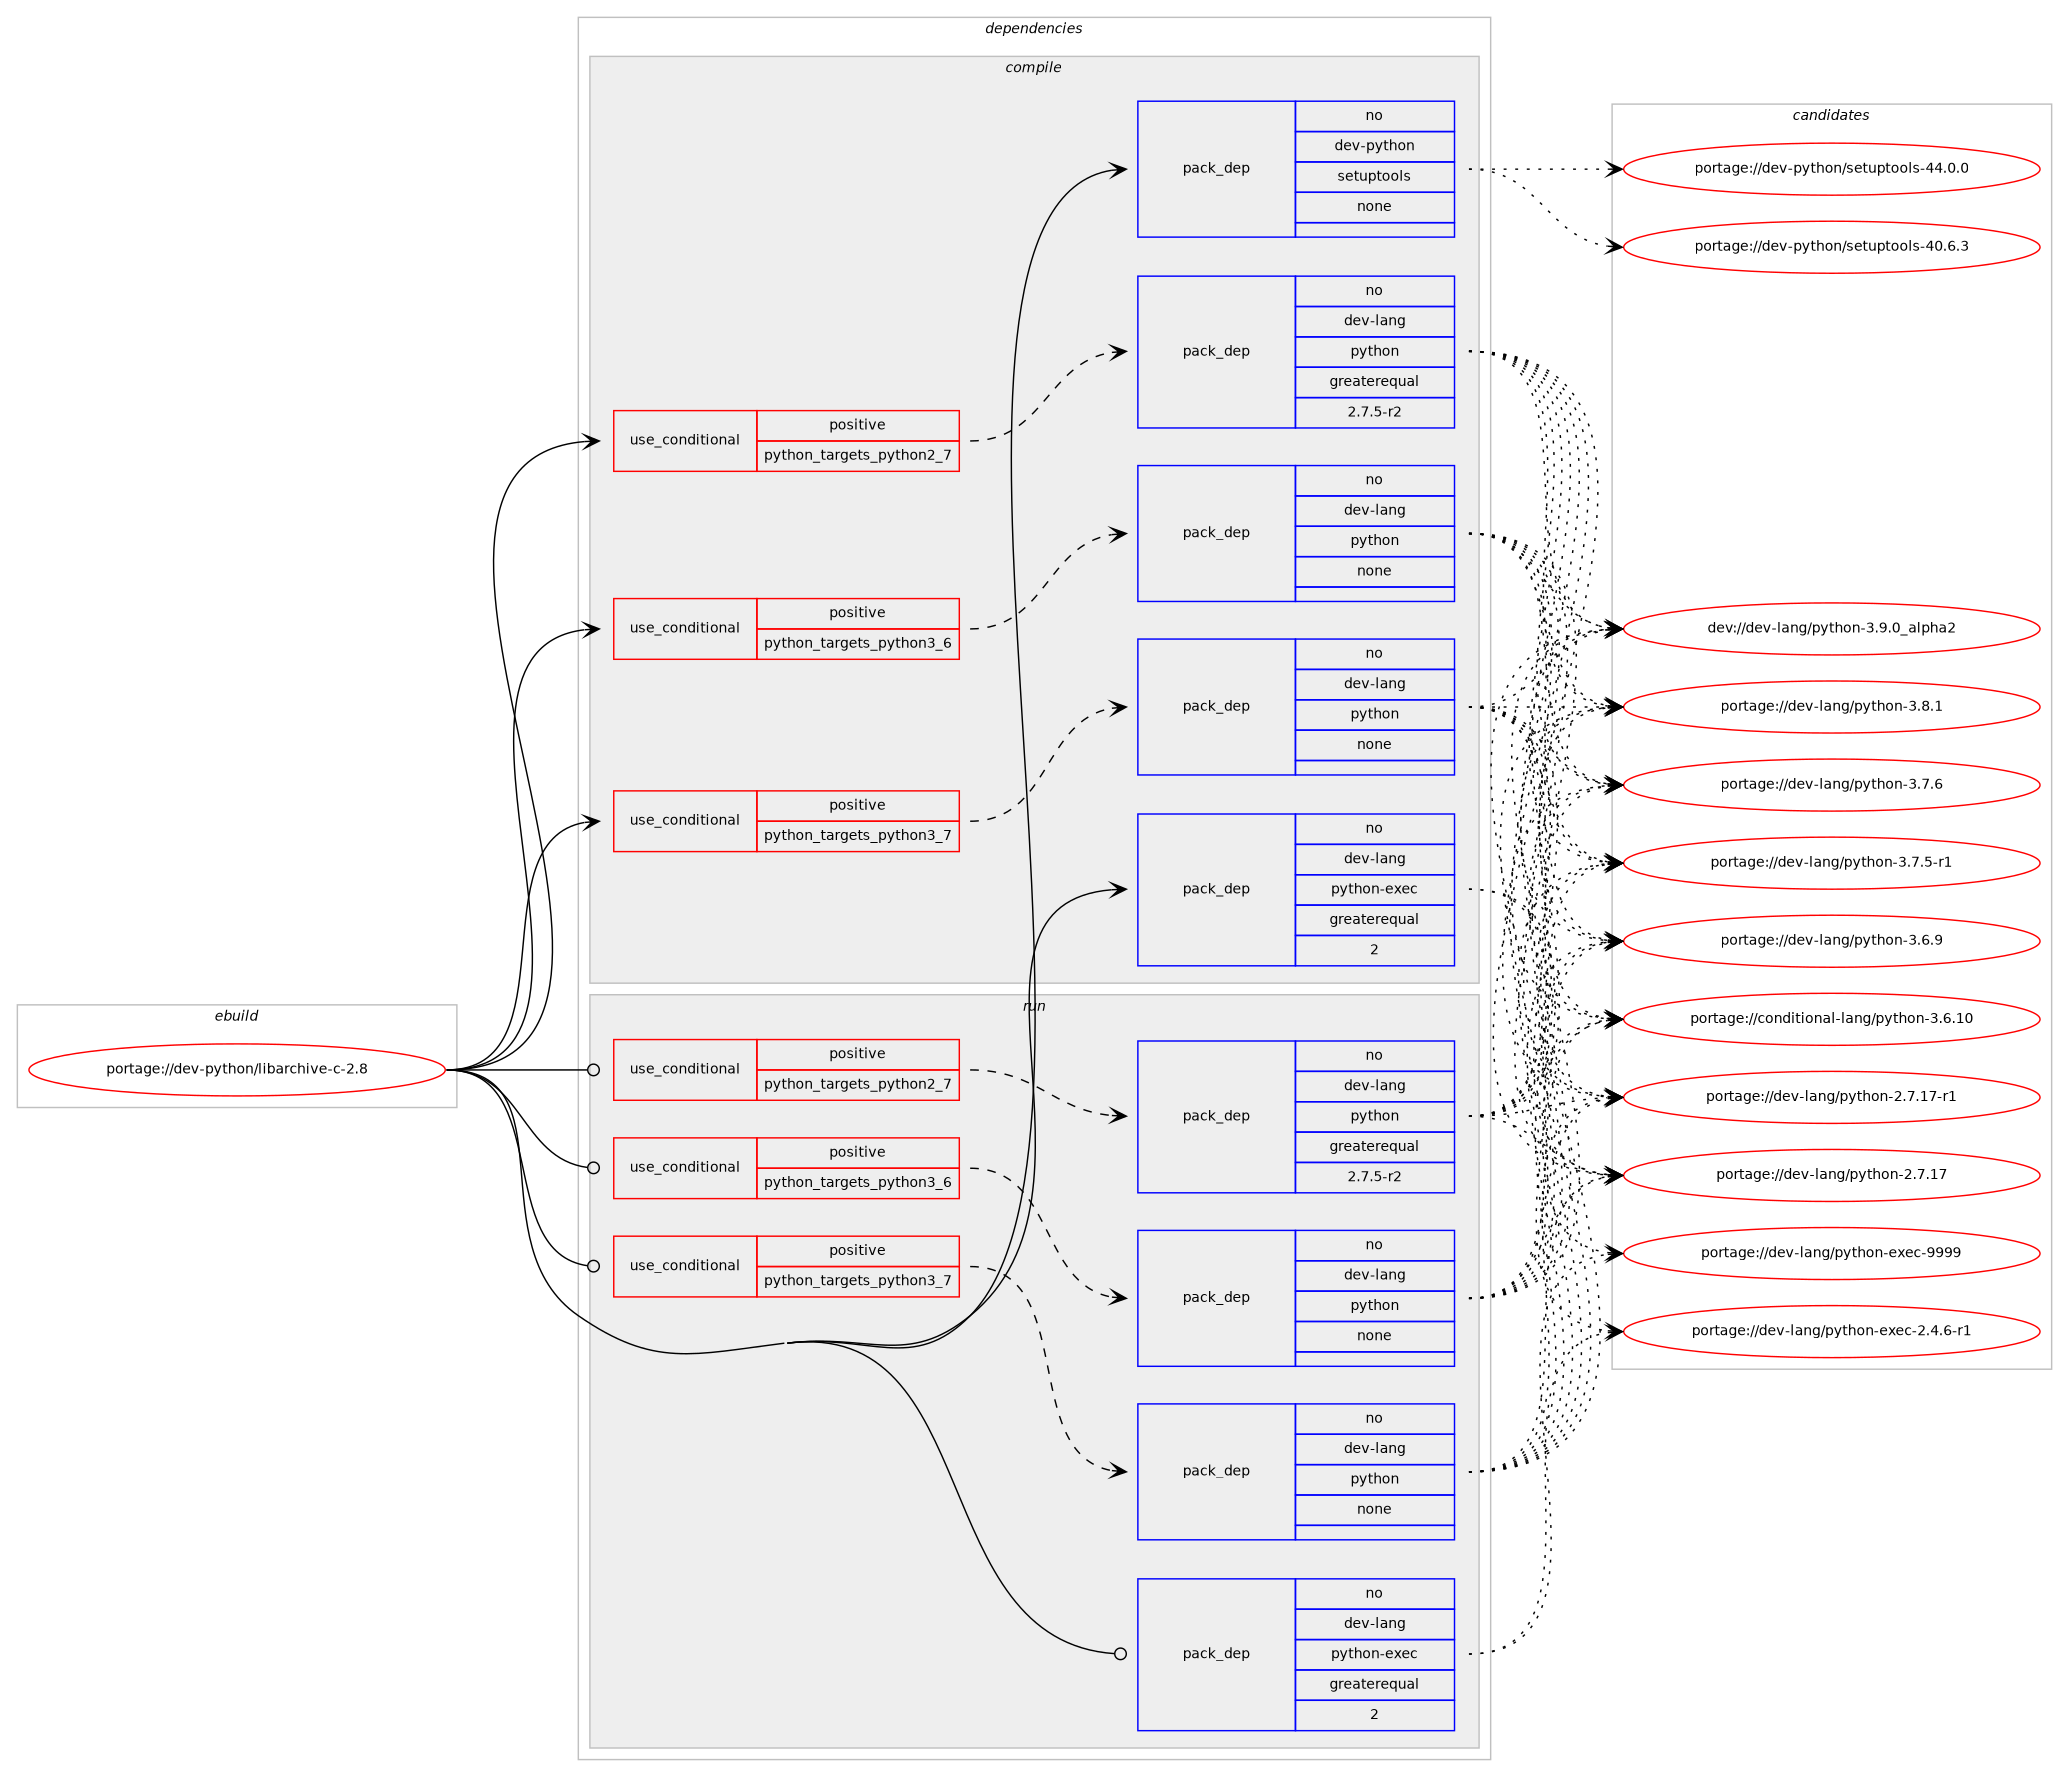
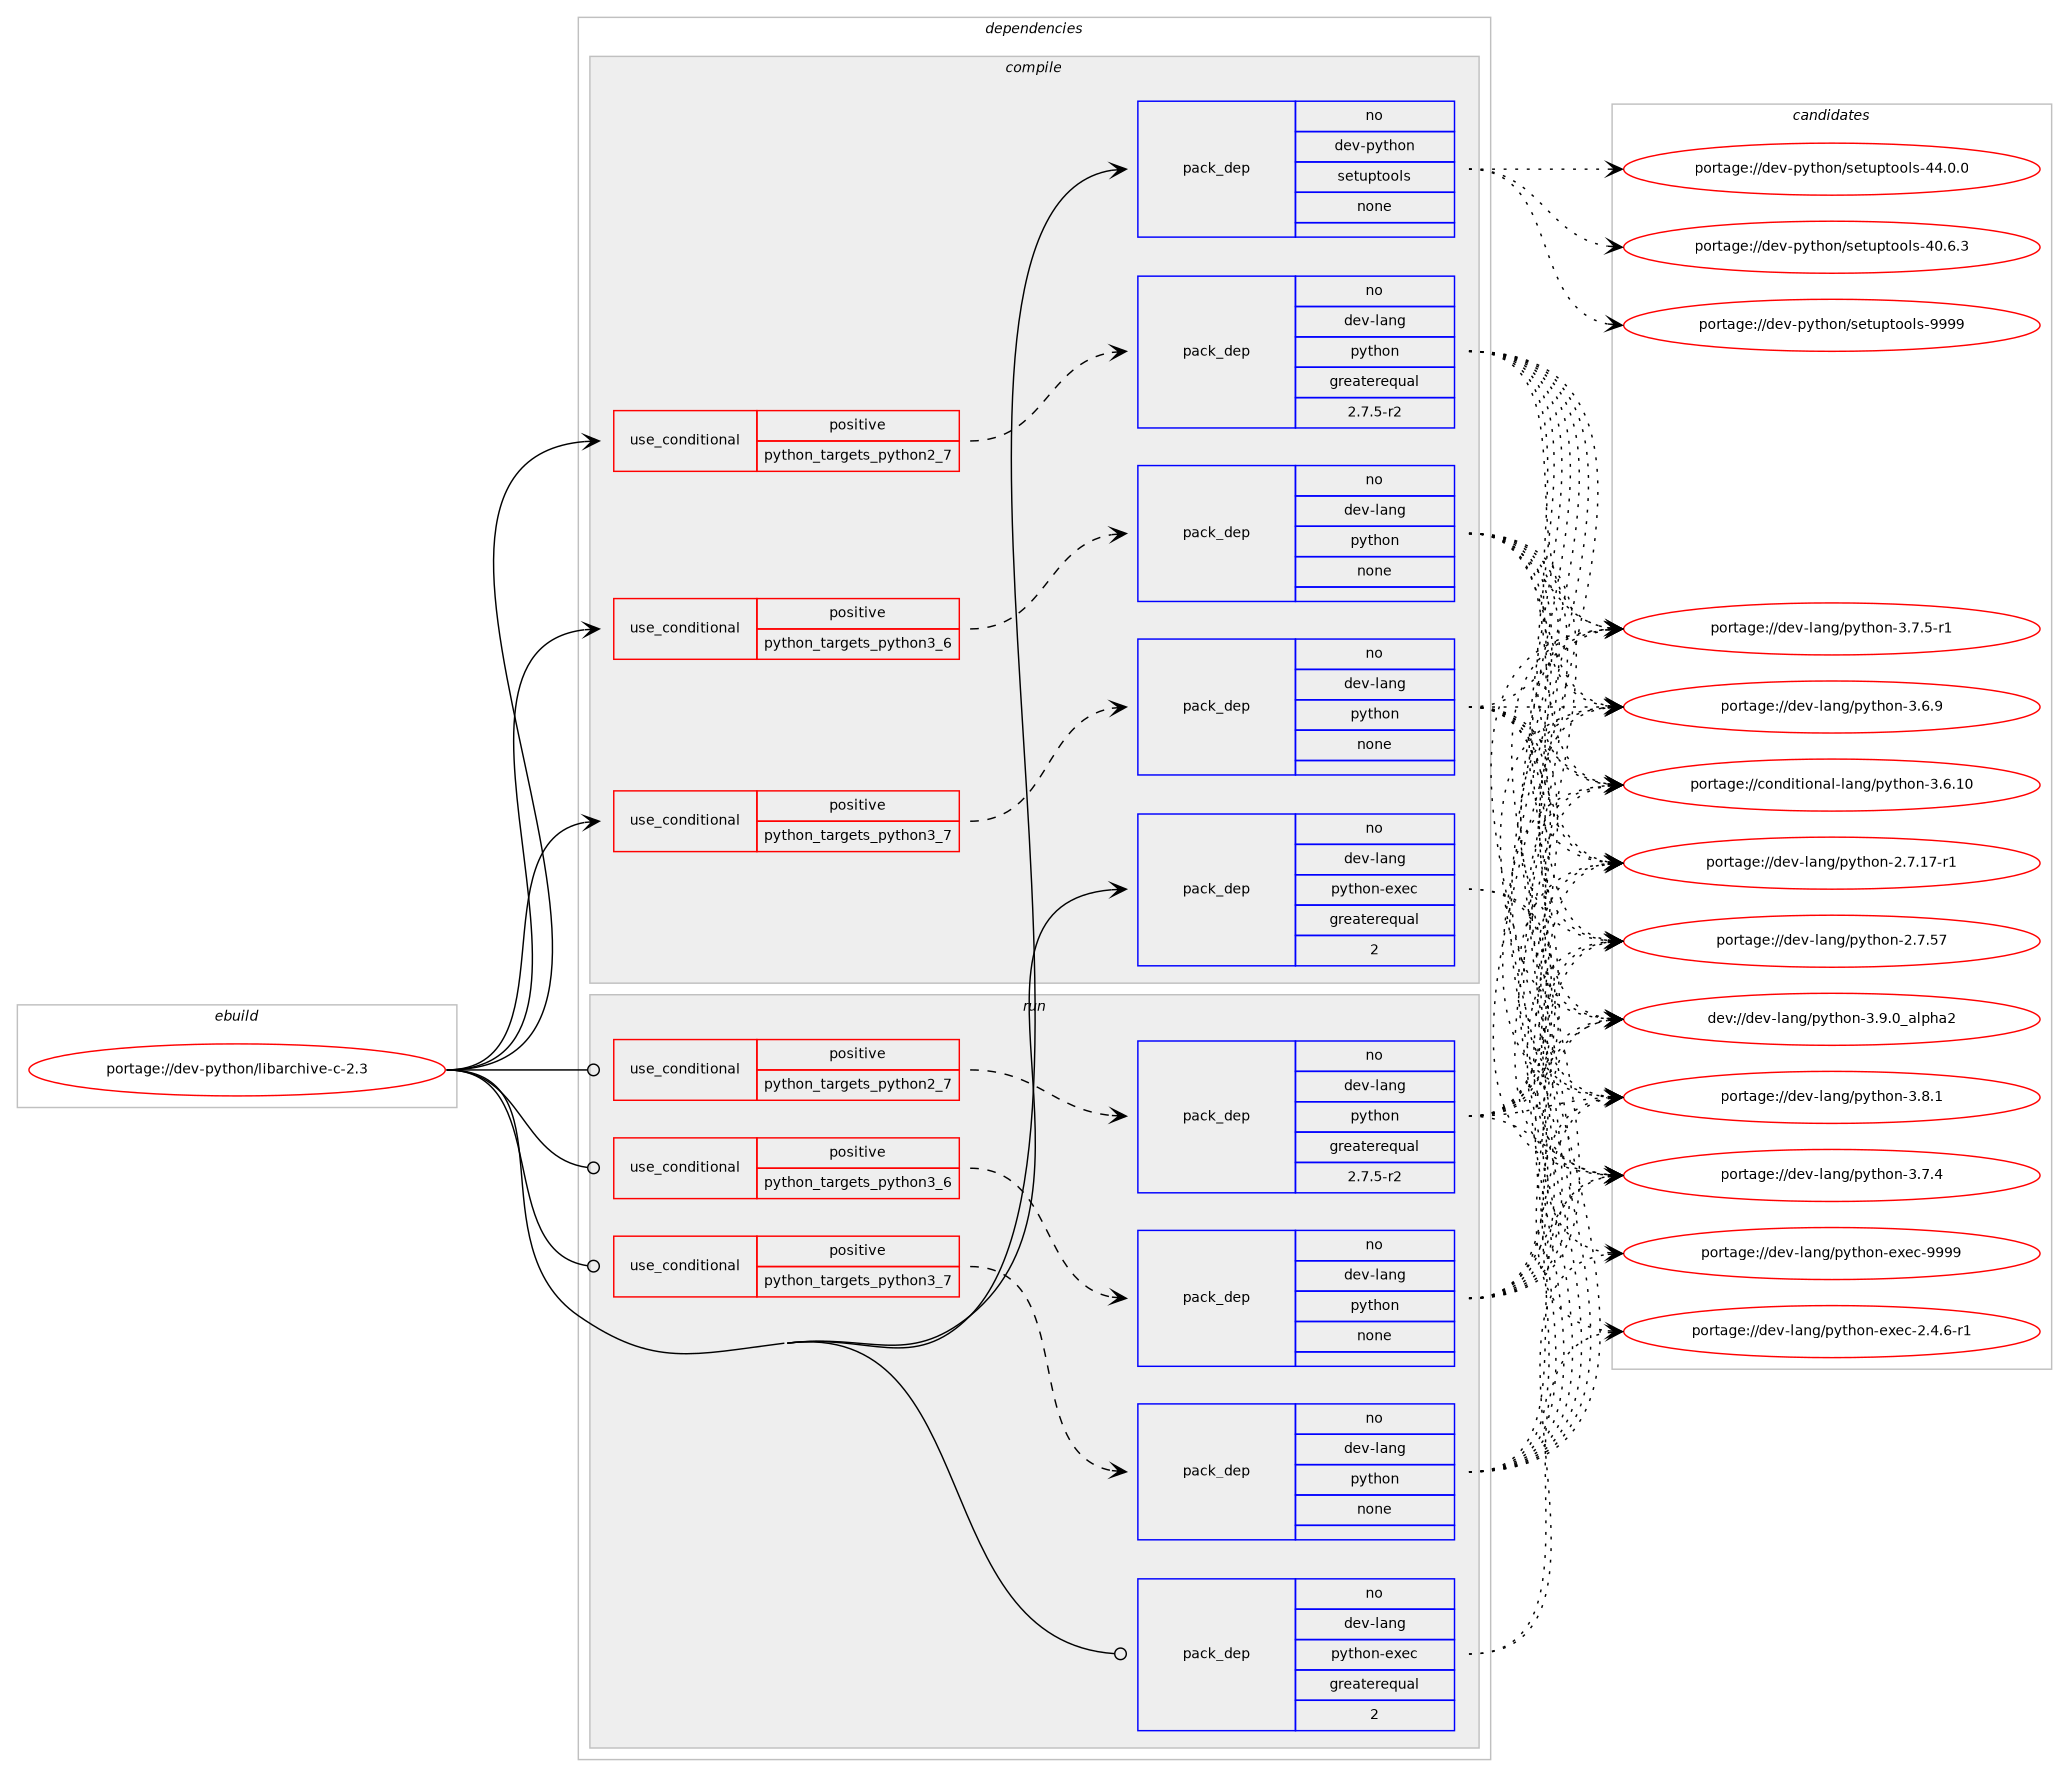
node "portage://dev-python/setuptools-9999": added
node "portage://dev-lang/python-3.7.6": label "portage://dev-lang/python-3.7.6" -> "portage://dev-lang/python-3.7.4"
node "portage://dev-python/libarchive-c-2.8": label "portage://dev-python/libarchive-c-2.8" -> "portage://dev-python/libarchive-c-2.3"
node "portage://dev-lang/python-2.7.17": label "portage://dev-lang/python-2.7.17" -> "portage://dev-lang/python-2.7.57"
